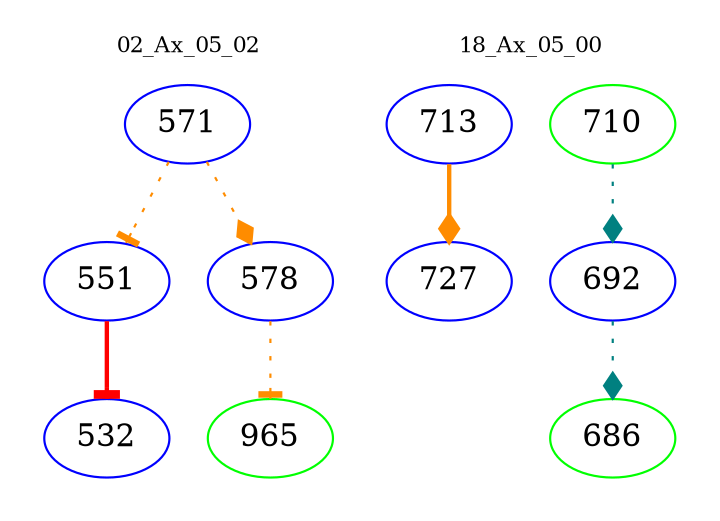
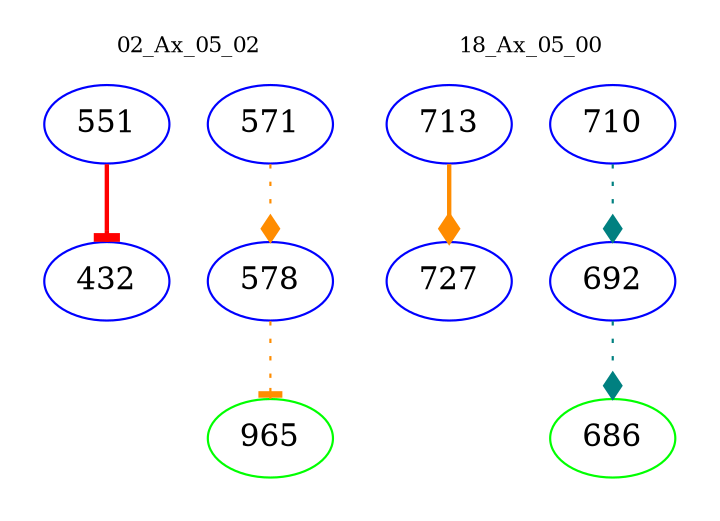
node "710": color green -> blue
edge "571" -> "551": removed
node "532": label "532" -> "432"
